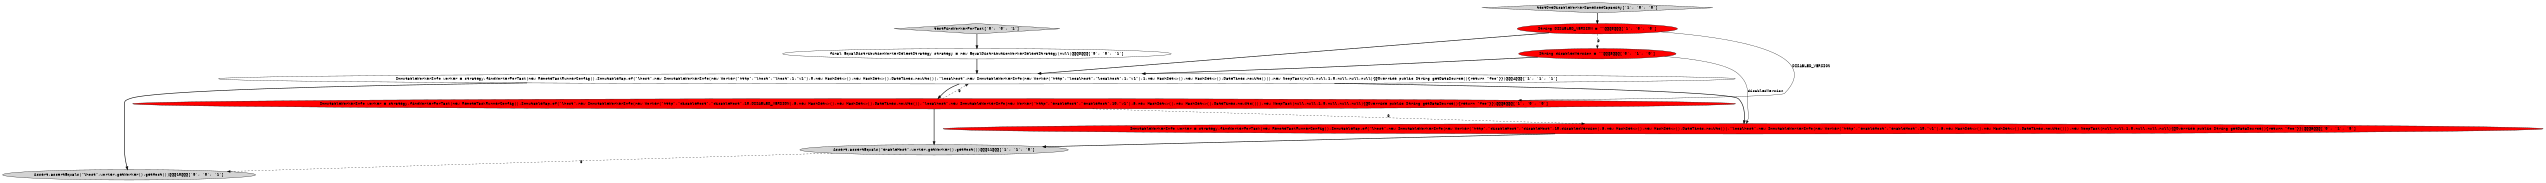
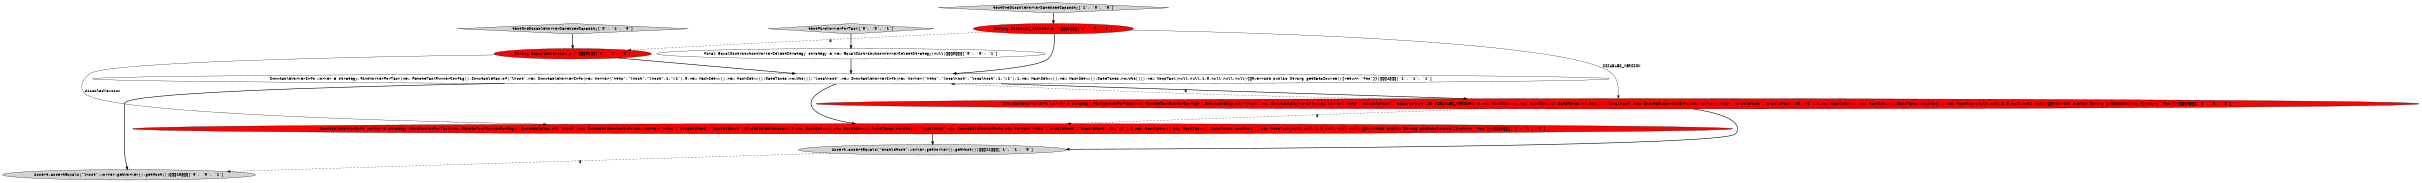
node "testOneDisableWorkerSameUsedCapacity['0', '1', '0']": added
